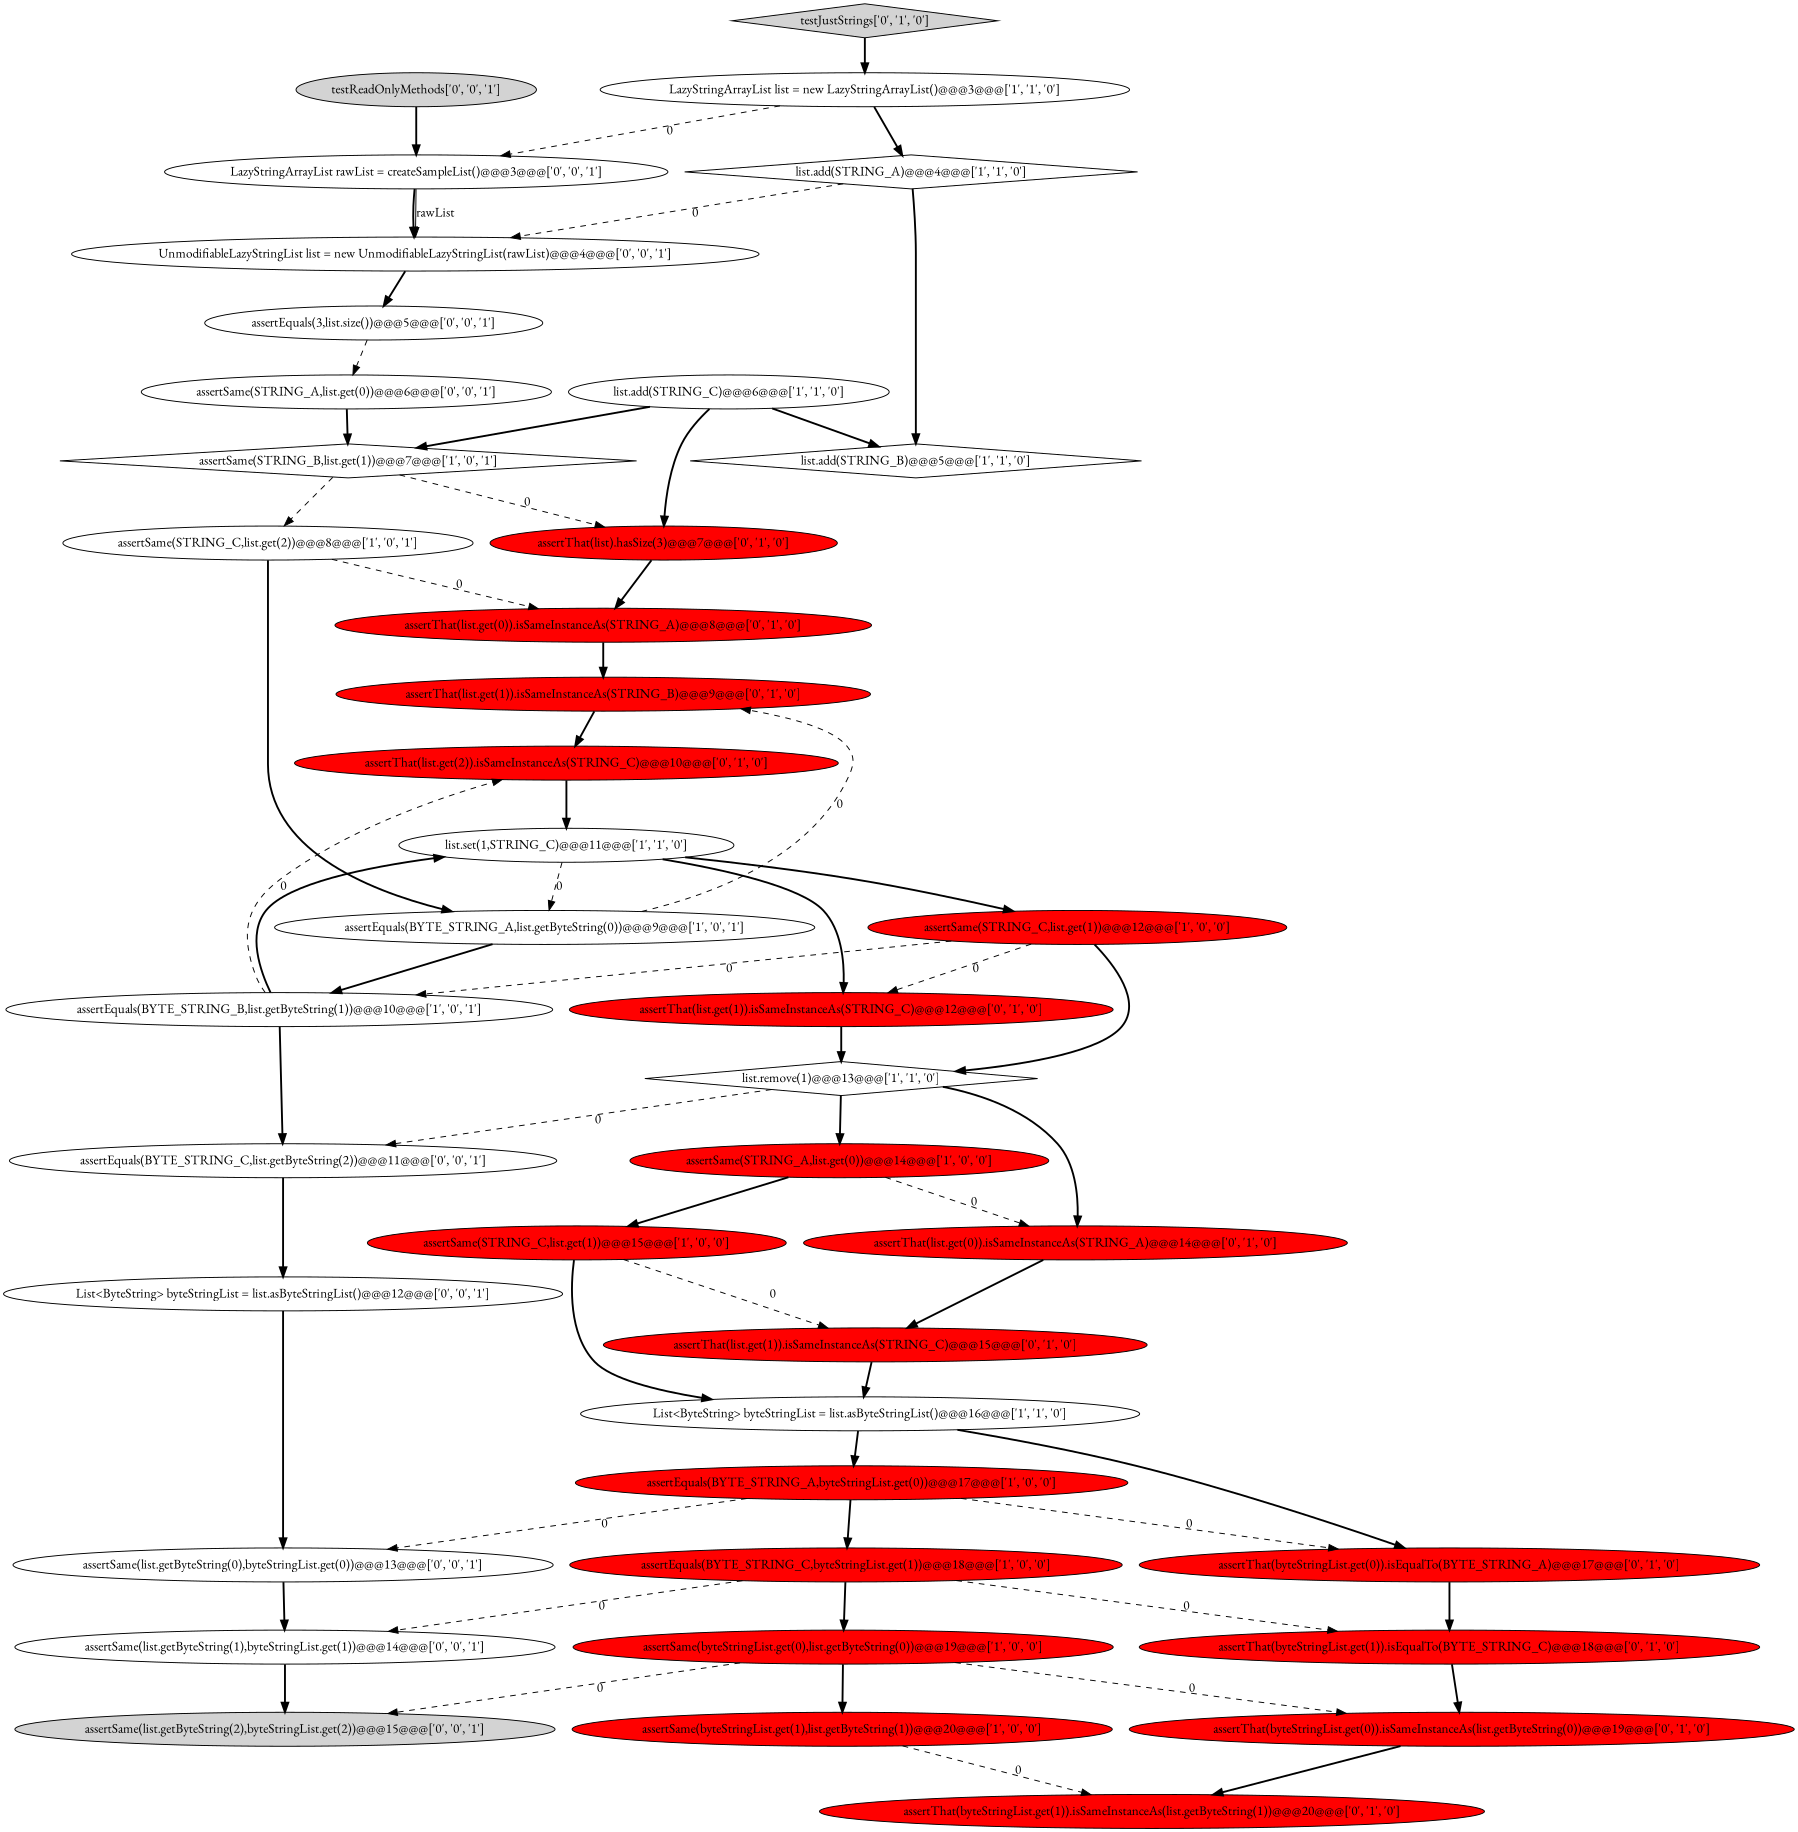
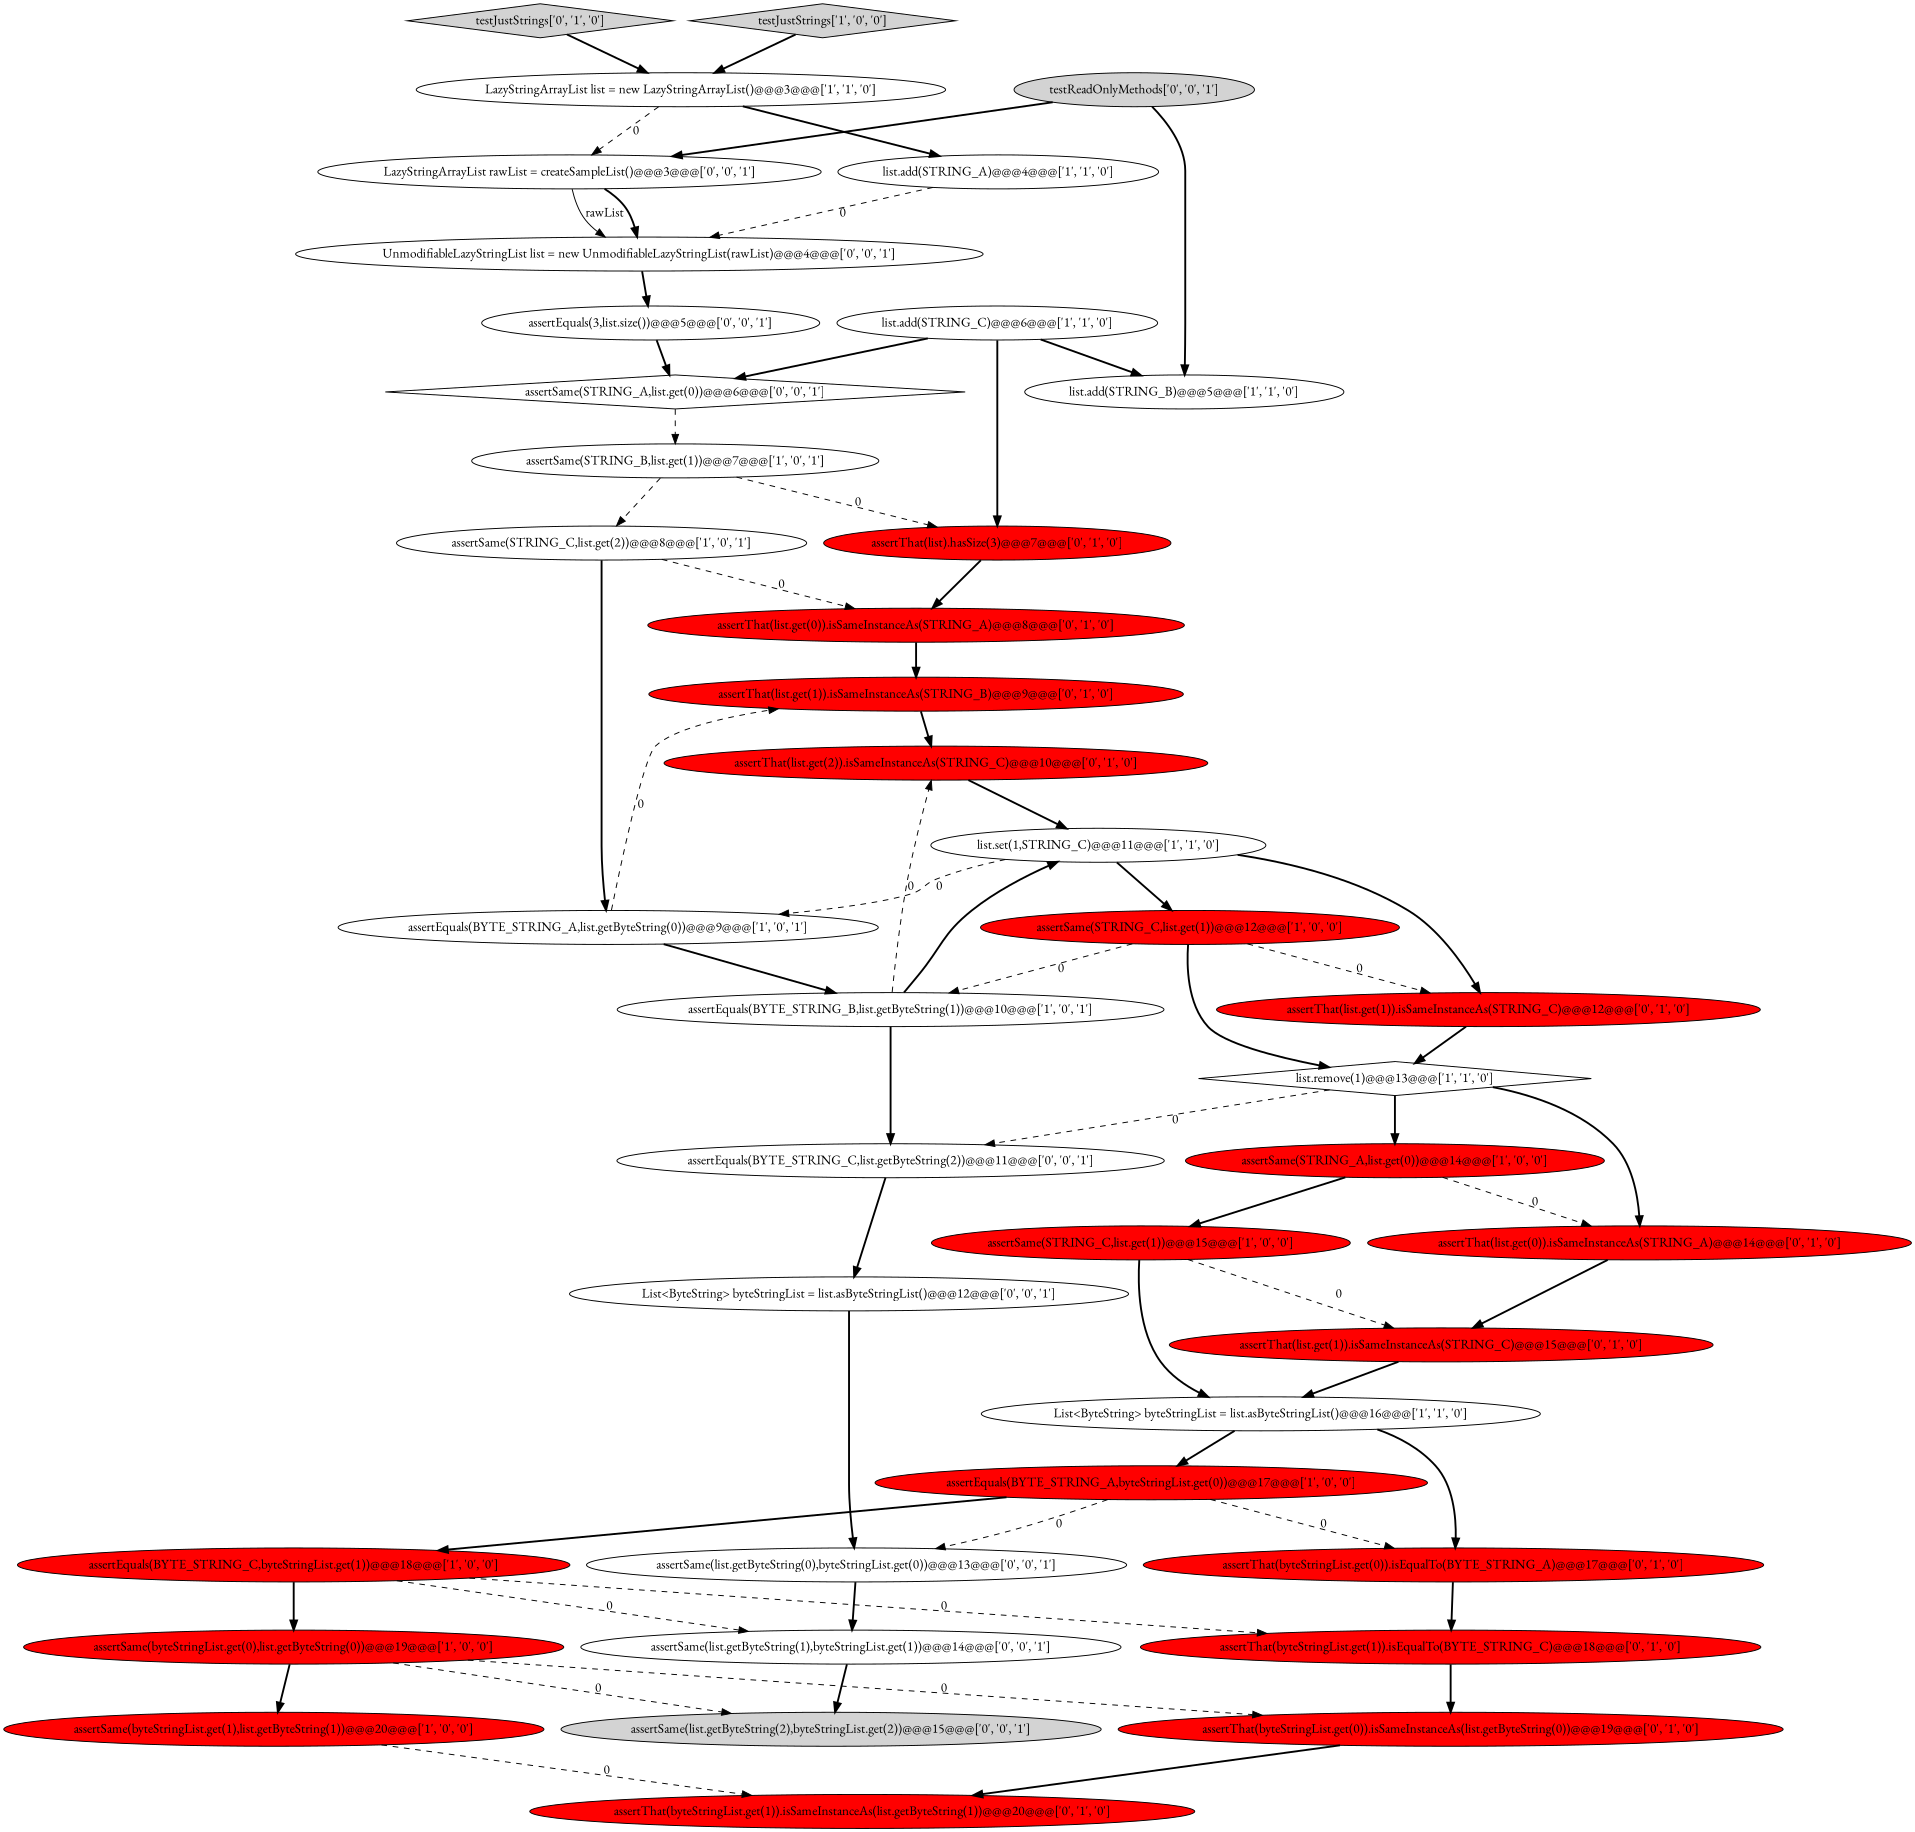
node "testJustStrings['1', '0', '0']": added
node "list.add(STRING_A)@@@4@@@['1', '1', '0']": shape diamond -> ellipse
edge "list.add(STRING_A)@@@4@@@['1', '1', '0']" -> "list.add(STRING_B)@@@5@@@['1', '1', '0']": now "testReadOnlyMethods['0', '0', '1']" -> "list.add(STRING_B)@@@5@@@['1', '1', '0']"
edge "assertEquals(3,list.size())@@@5@@@['0', '0', '1']" -> "assertSame(STRING_A,list.get(0))@@@6@@@['0', '0', '1']": style dashed -> bold
node "assertSame(STRING_A,list.get(0))@@@6@@@['0', '0', '1']": shape ellipse -> diamond
edge "assertSame(STRING_A,list.get(0))@@@6@@@['0', '0', '1']" -> "assertSame(STRING_B,list.get(1))@@@7@@@['1', '0', '1']": style bold -> dashed
edge "list.add(STRING_C)@@@6@@@['1', '1', '0']" -> "assertSame(STRING_B,list.get(1))@@@7@@@['1', '0', '1']": now "list.add(STRING_C)@@@6@@@['1', '1', '0']" -> "assertSame(STRING_A,list.get(0))@@@6@@@['0', '0', '1']"
node "assertSame(STRING_B,list.get(1))@@@7@@@['1', '0', '1']": shape diamond -> ellipse
node "list.add(STRING_B)@@@5@@@['1', '1', '0']": shape diamond -> ellipse
